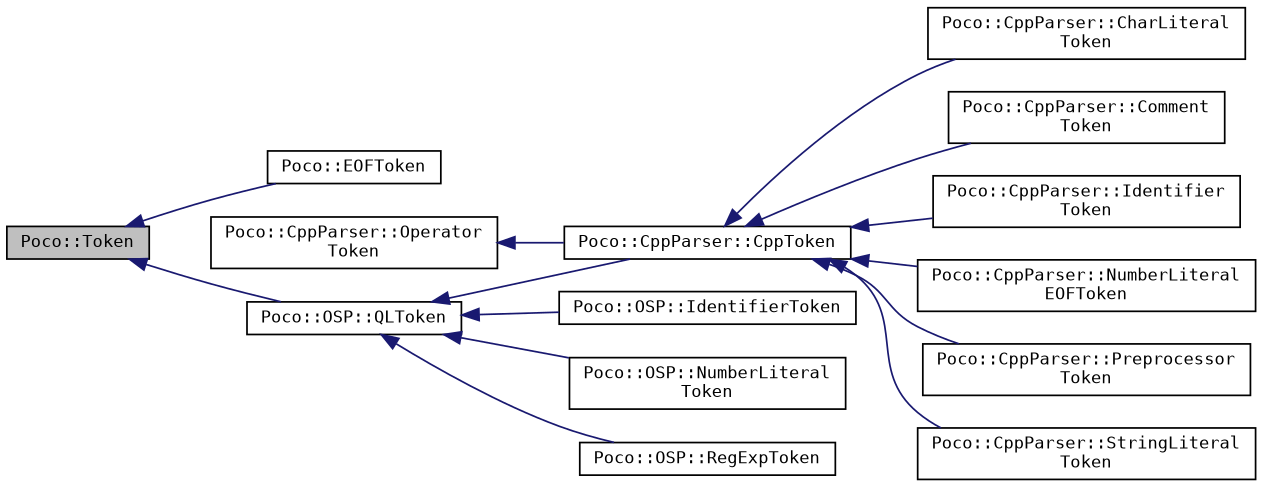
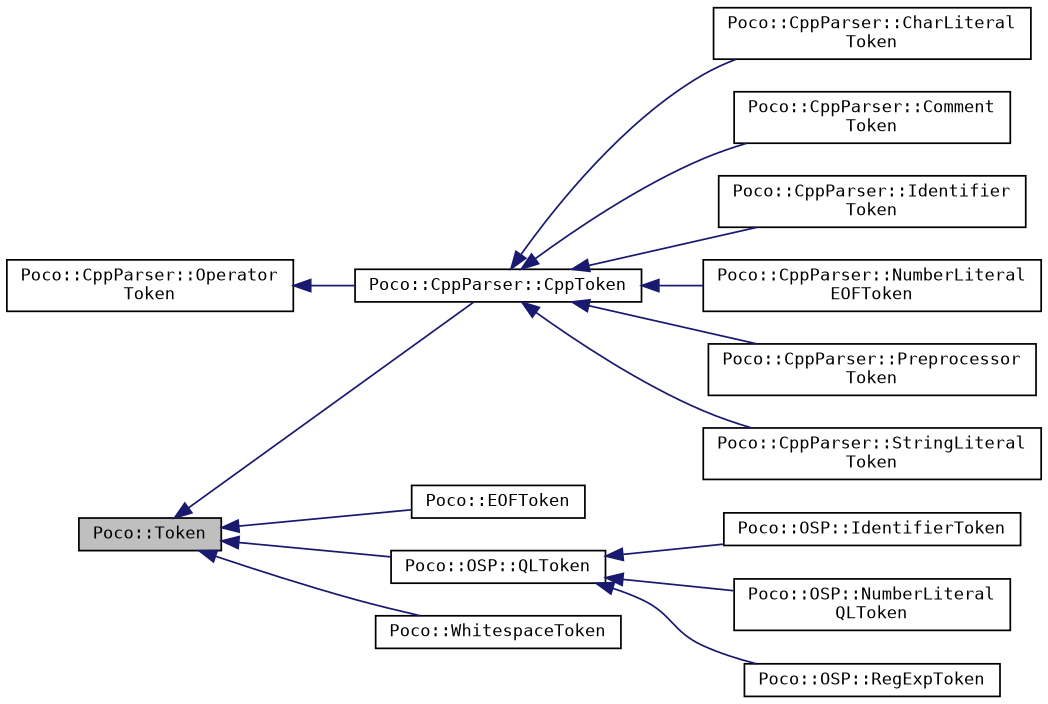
edge "Poco::CppParser::CppToken" -> "Poco::OSP::QLToken": now "Poco::CppParser::CppToken" -> "Poco::Token"
node "Poco::OSP::NumberLiteral Token": label "Poco::OSP::NumberLiteral Token" -> "Poco::OSP::NumberLiteral QLToken"
node "Poco::WhitespaceToken": added
